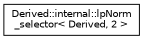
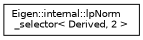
node "Derived::internal::lpNorm _selector< Derived, 2 >": label "Derived::internal::lpNorm _selector< Derived, 2 >" -> "Eigen::internal::lpNorm _selector< Derived, 2 >"
